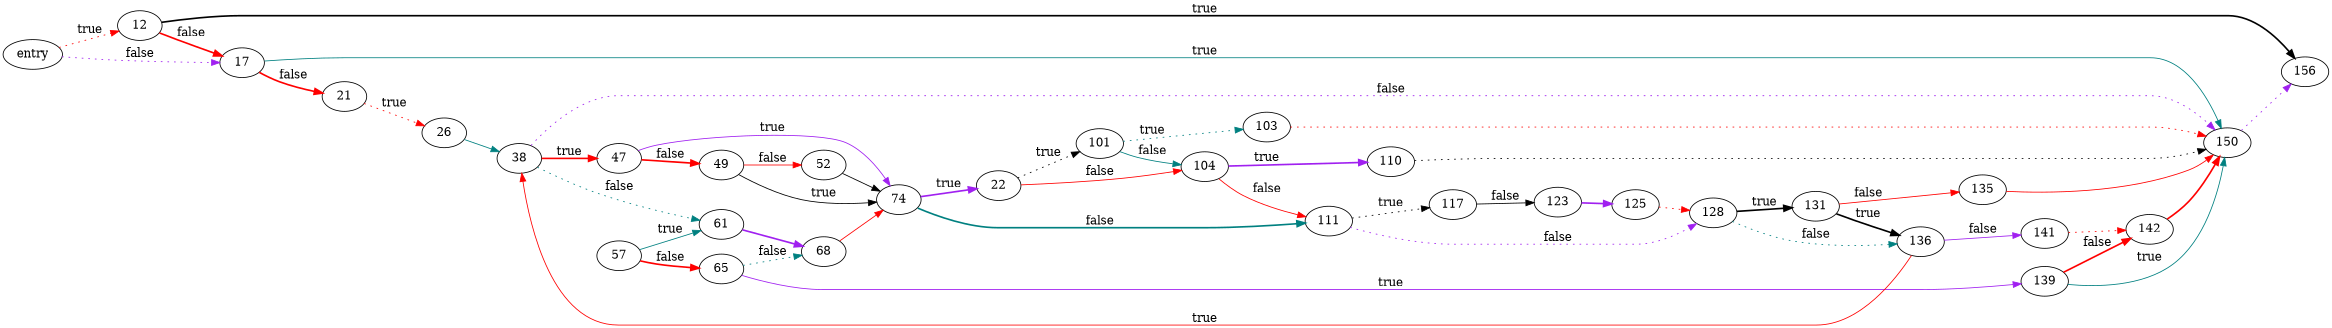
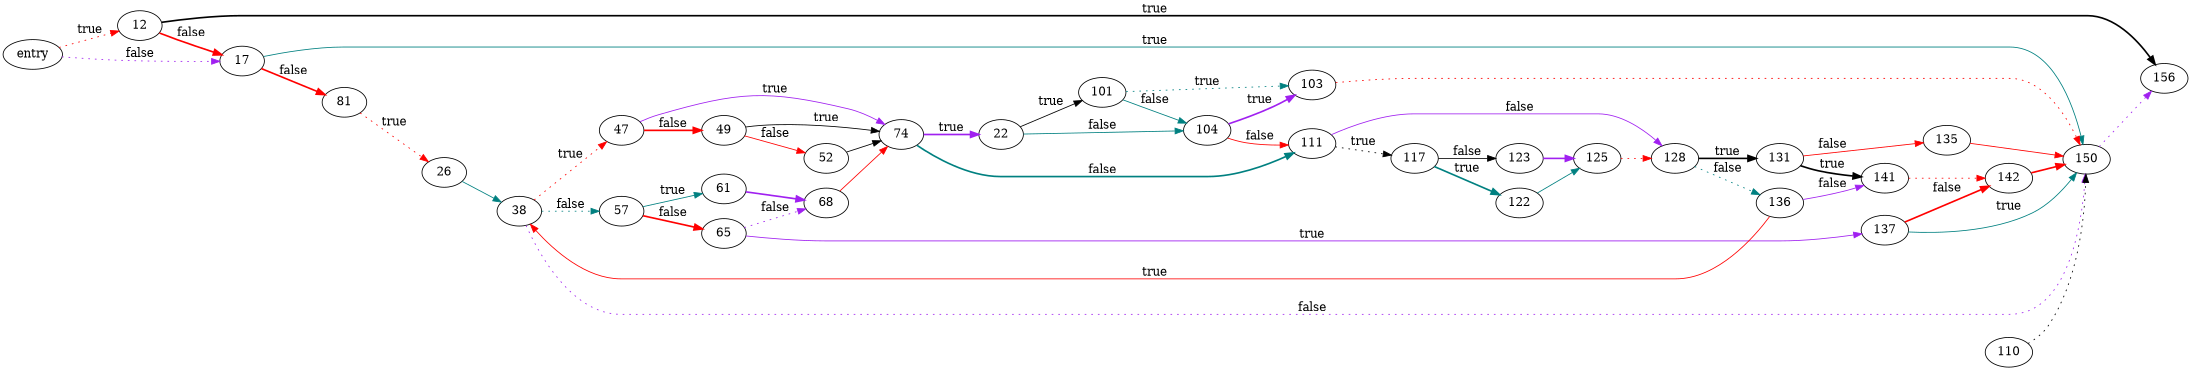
node "21": label "21" -> "81"
edge "38" -> "47": style bold -> dotted
edge "104" -> "110": now "104" -> "103"
edge "22" -> "101": style dotted -> solid
edge "22" -> "104": color red -> teal
edge "38" -> "61": now "38" -> "57"
node "122": added
edge "131" -> "136": now "131" -> "141"
edge "111" -> "128": style dotted -> solid
edge "65" -> "68": color teal -> purple
node "139": label "139" -> "137"
